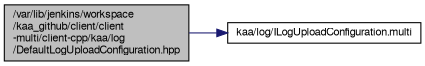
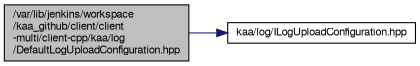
node "kaa/log/ILogUploadConfiguration.multi": label "kaa/log/ILogUploadConfiguration.multi" -> "kaa/log/ILogUploadConfiguration.hpp"
